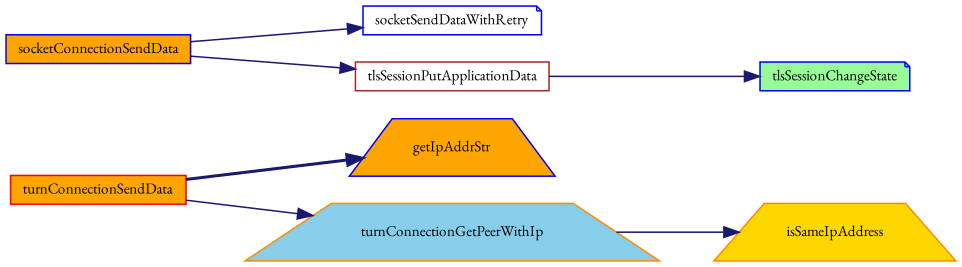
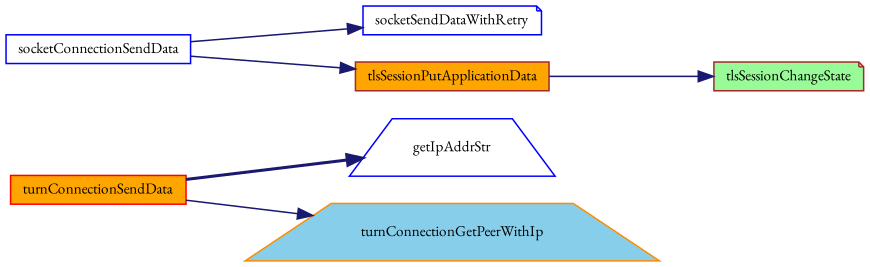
node "socketConnectionSendData": fillcolor orange -> white
node "tlsSessionPutApplicationData": fillcolor white -> orange
node "tlsSessionChangeState": color blue -> brown
node "getIpAddrStr": fillcolor orange -> white
node "isSameIpAddress": removed
